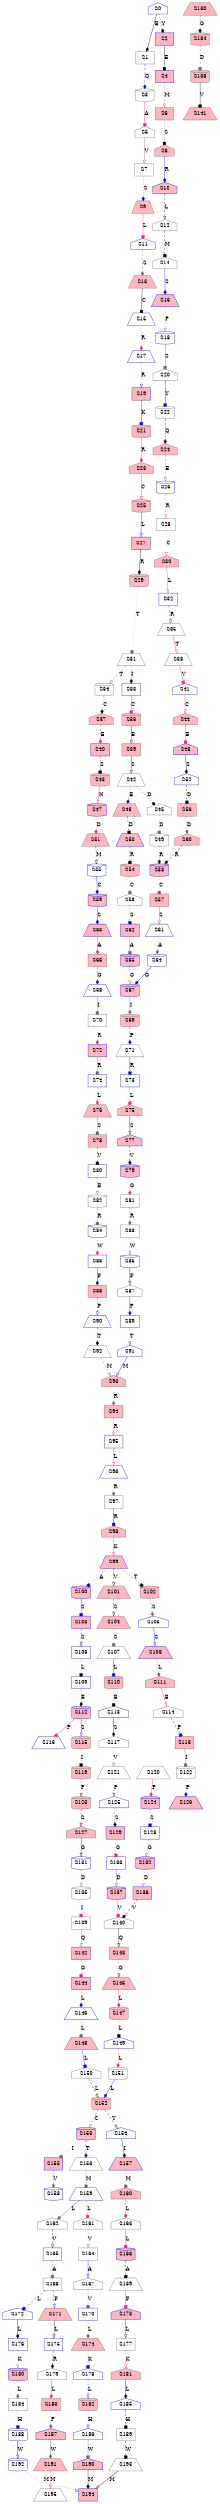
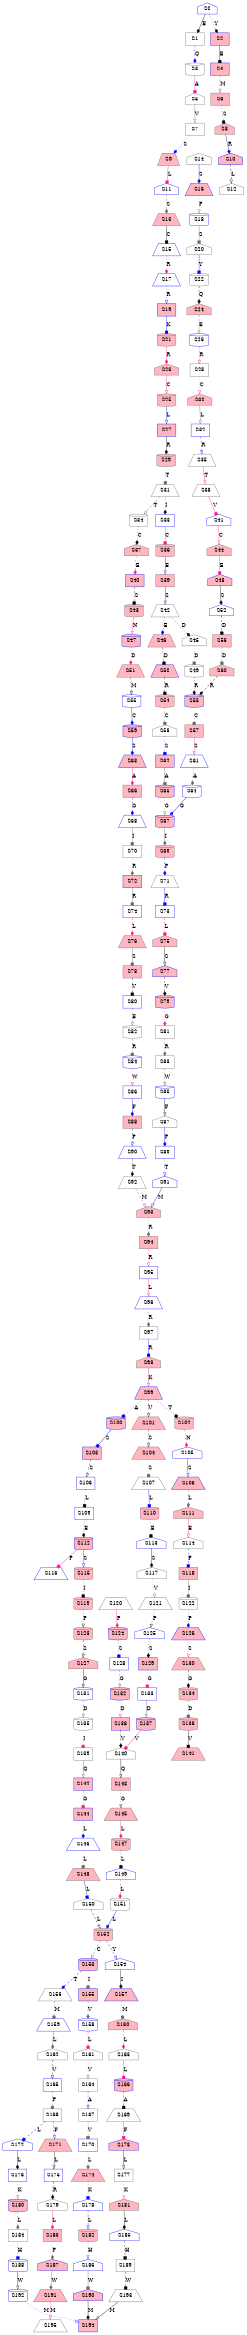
edge "S12" -> "S14": removed, label "M"
edge "S56" -> "S60": arrowhead diamond -> box
edge "S84" -> "S86": arrowhead diamond -> onormal
edge "S102" -> "S105": label "S" -> "N"
edge "S126" -> "S130": added, label "S"
edge "S159" -> "S161": now "S158" -> "S161"
edge "S164" -> "S167": style solid -> dashed
edge "S165" -> "S168": label "A" -> "P"
node "S167": shape house -> box
